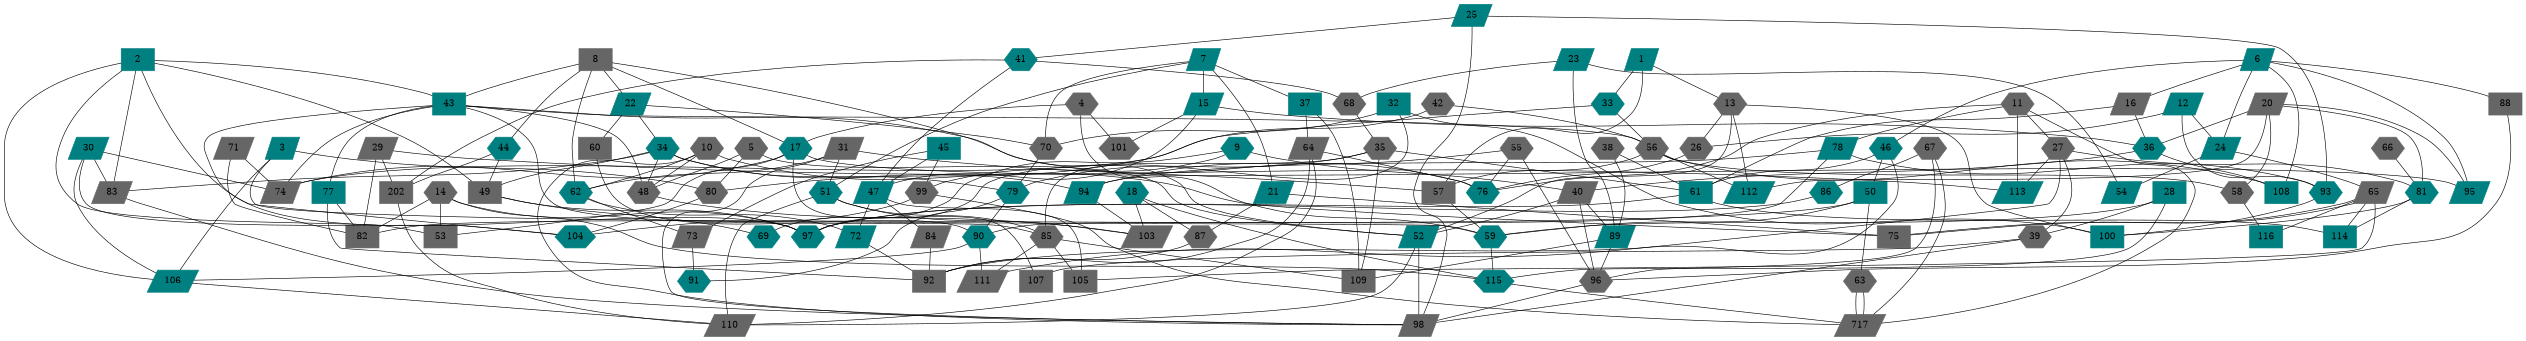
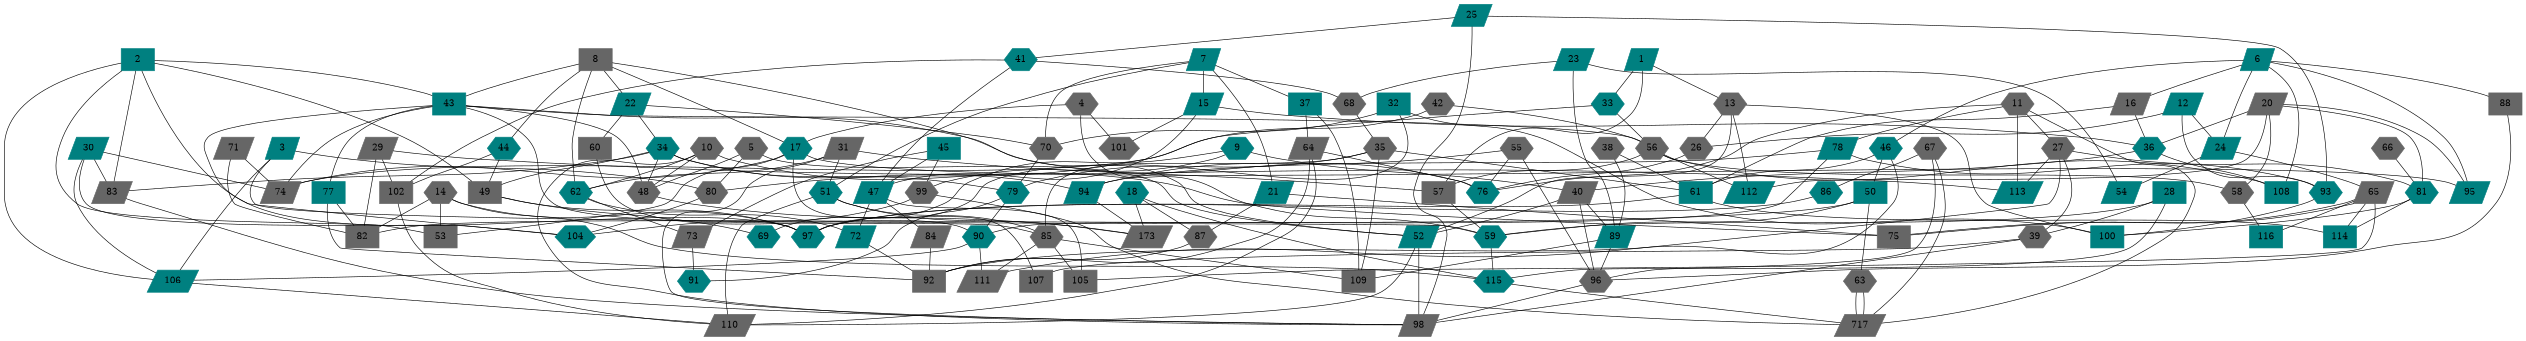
node "202": label "202" -> "102"
node "103": label "103" -> "173"
